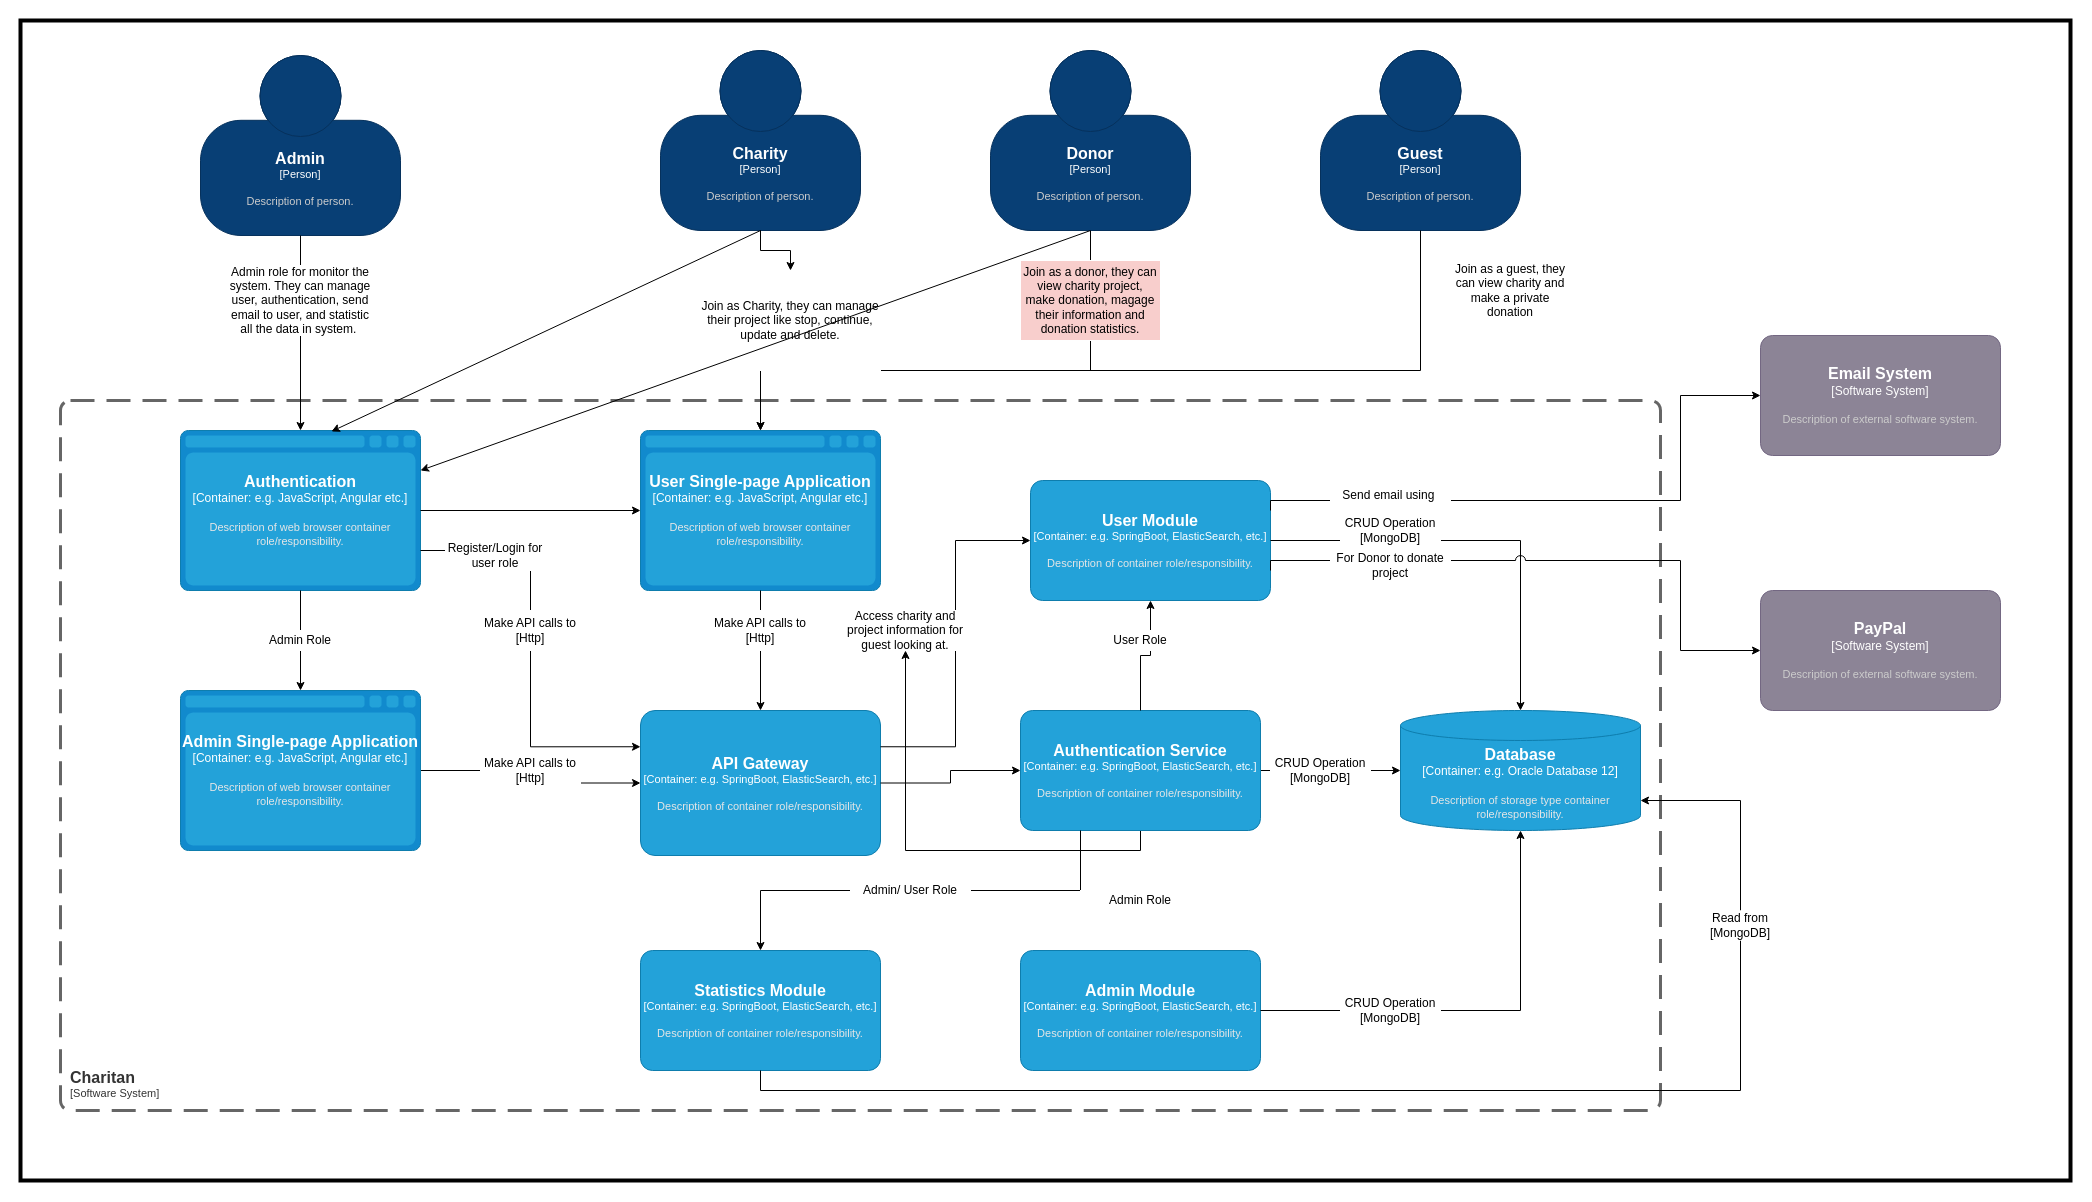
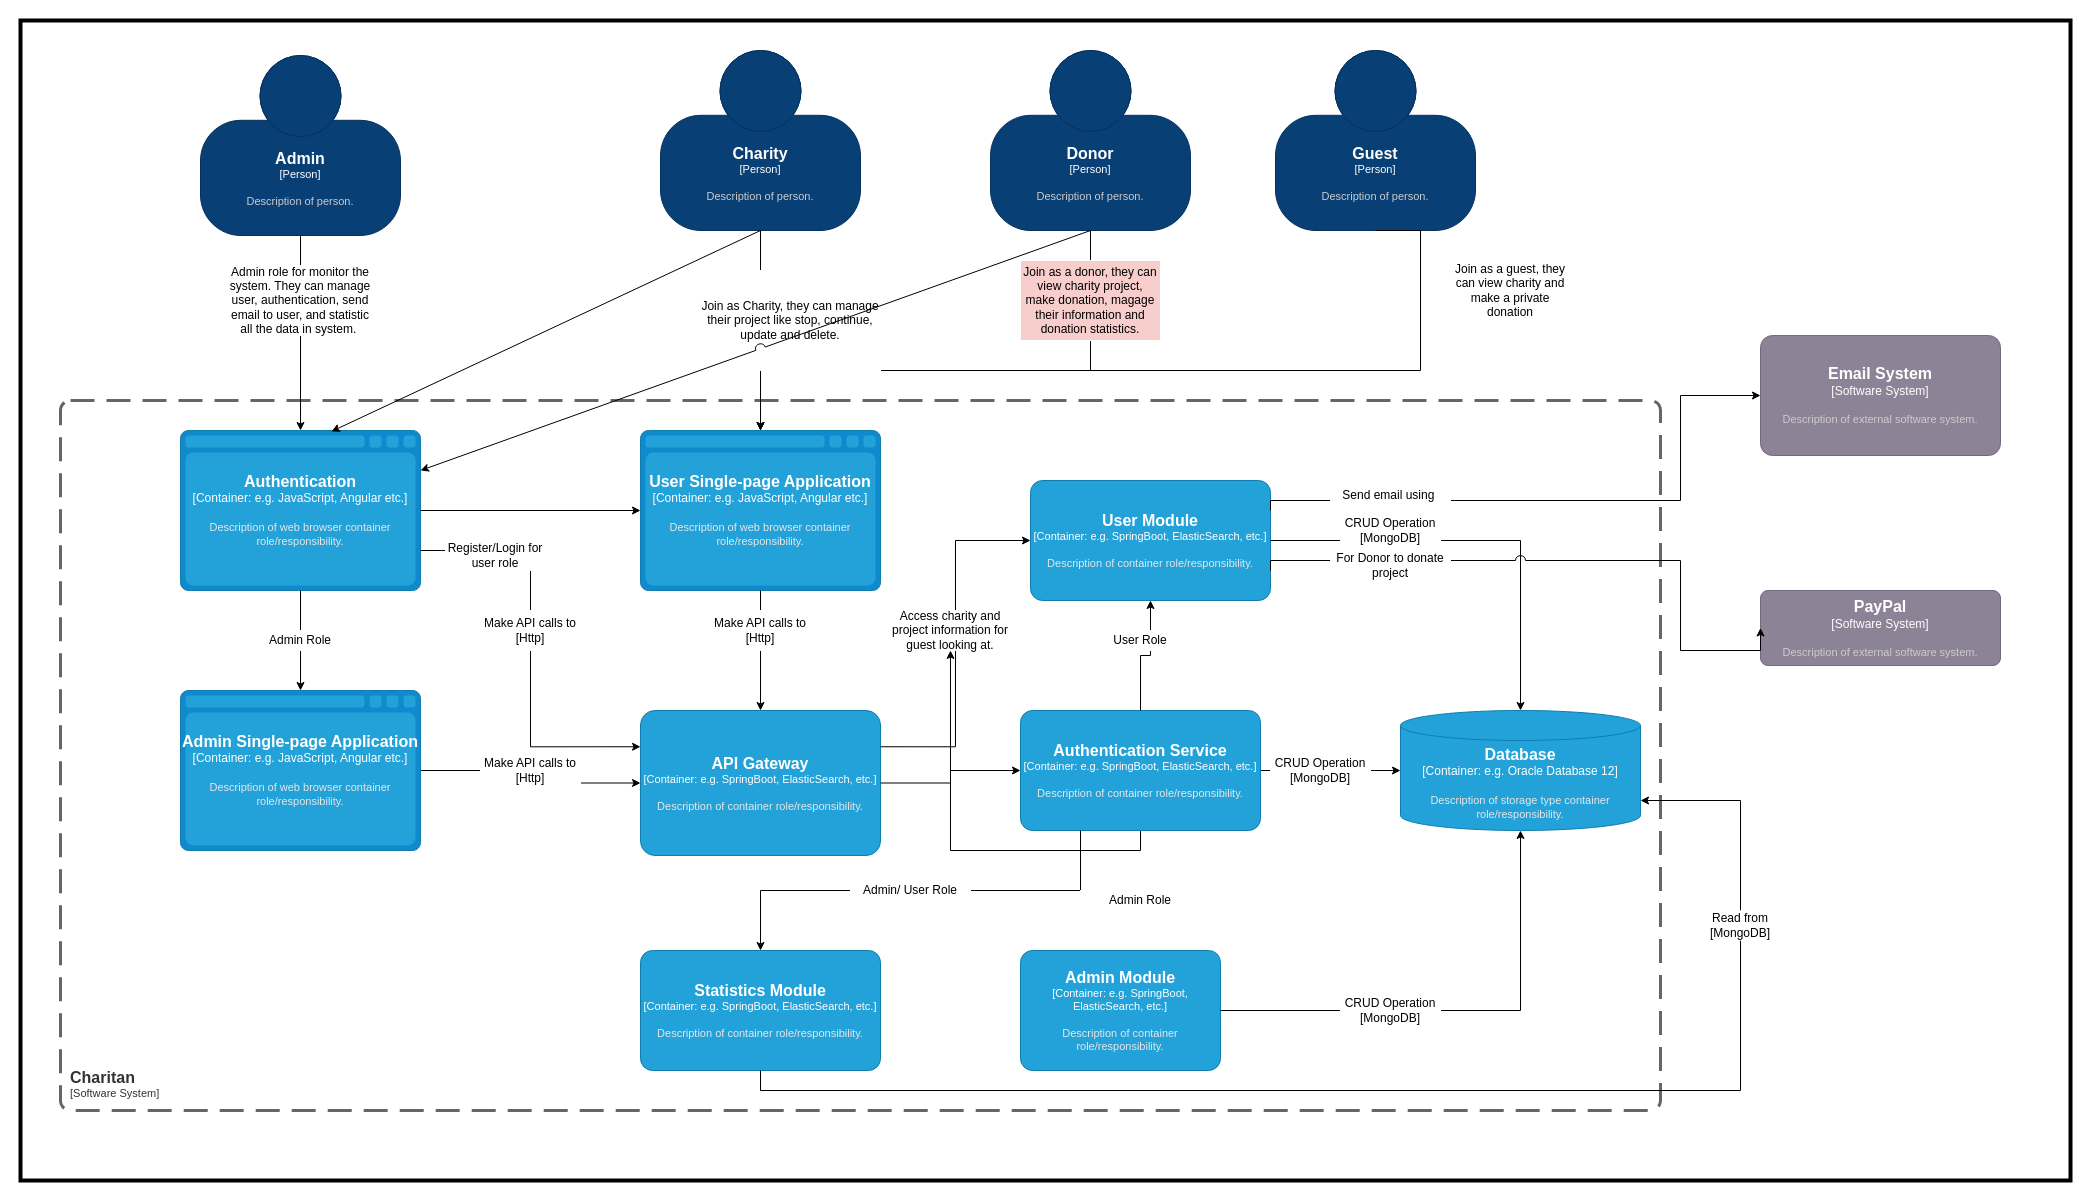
node "Guest [Person] Description of person.": moved (1421, 141) -> (1376, 141)
edge "Charity [Person] Description of person." -> "Join as Charity, they can manage their project like stop, continue, update and delete.": now "Charity [Person] Description of person." -> "User Single-page Application [Container: e.g. JavaScript, Angular etc.] Description of web browser container role/responsibility."
node "Access charity and project information for guest looking at.": moved (906, 631) -> (951, 631)
node "PayPal [Software System] Description of external software system.": size 240x120 -> 240x75
node "Admin Module [Container: e.g. SpringBoot, ElasticSearch, etc.] Description of container role/responsibility.": size 240x120 -> 200x120
